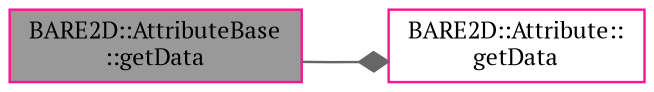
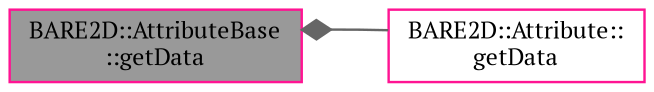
edge "BARE2D::AttributeBase ::getData" -> "BARE2D::Attribute:: getData": reversed
